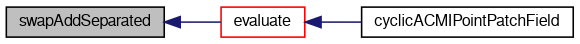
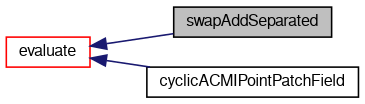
edge "evaluate" -> "swapAddSeparated": reversed
